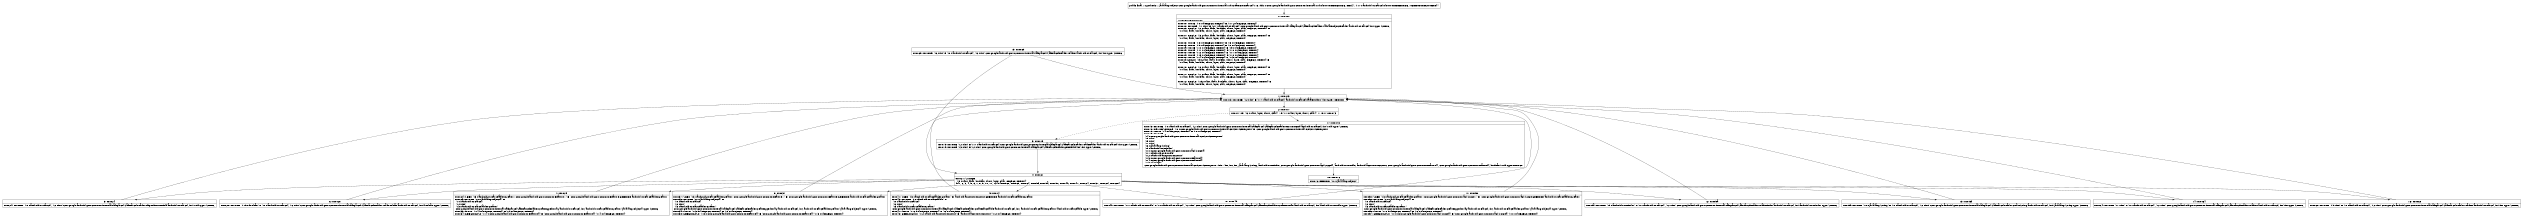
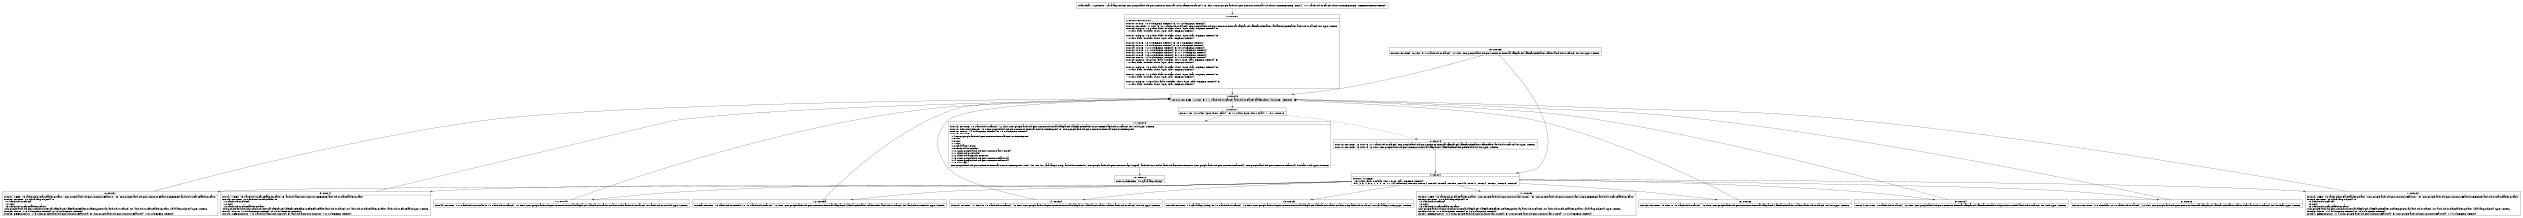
edge "11: 0x0050" -> "1: 0x0013": removed
edge "13: 0x005f" -> "1: 0x0013": removed
